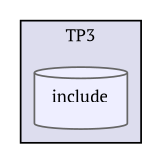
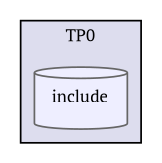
cluster "TP3": label "TP3" -> "TP0"
